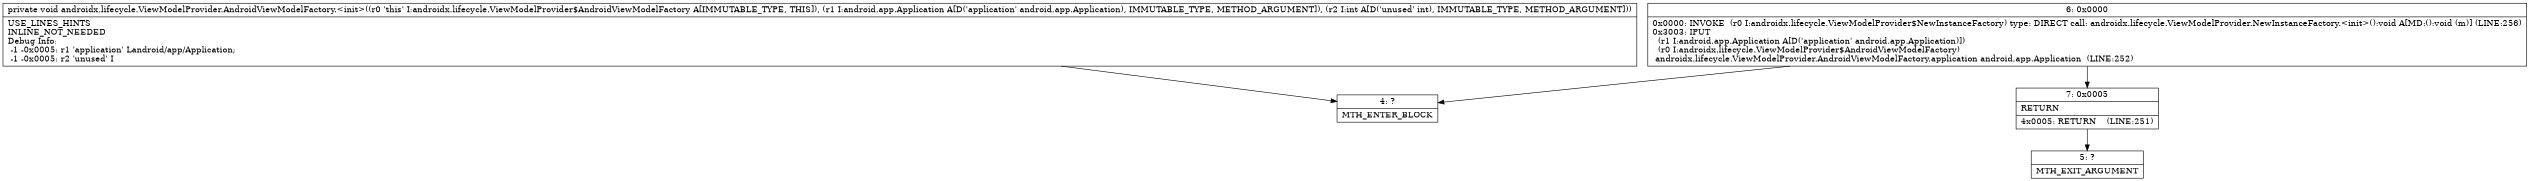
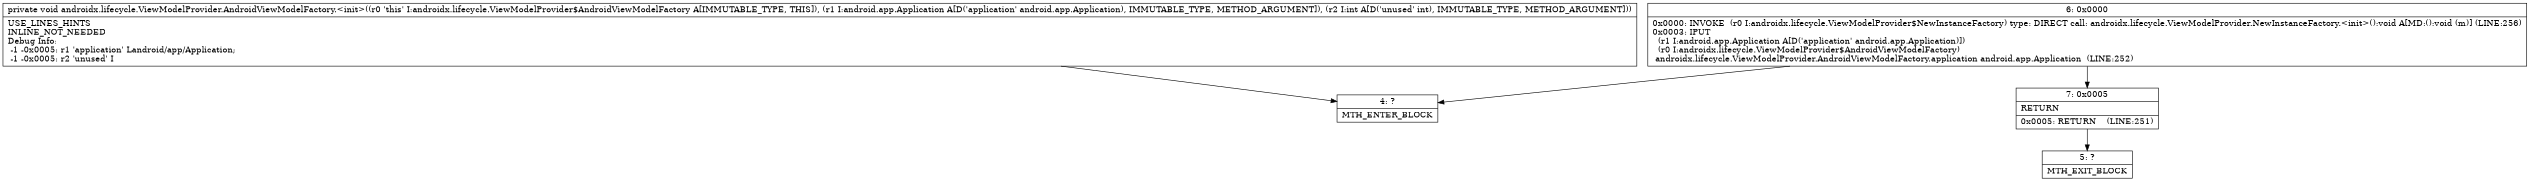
node "6: 0x0000": text "0x3003: IPUT" -> "0x0003: IPUT"
node "7: 0x0005": text "4x0005: RETURN    (LINE:251)" -> "0x0005: RETURN    (LINE:251)"
node "5: ?": text "MTH_EXIT_ARGUMENT" -> "MTH_EXIT_BLOCK"
